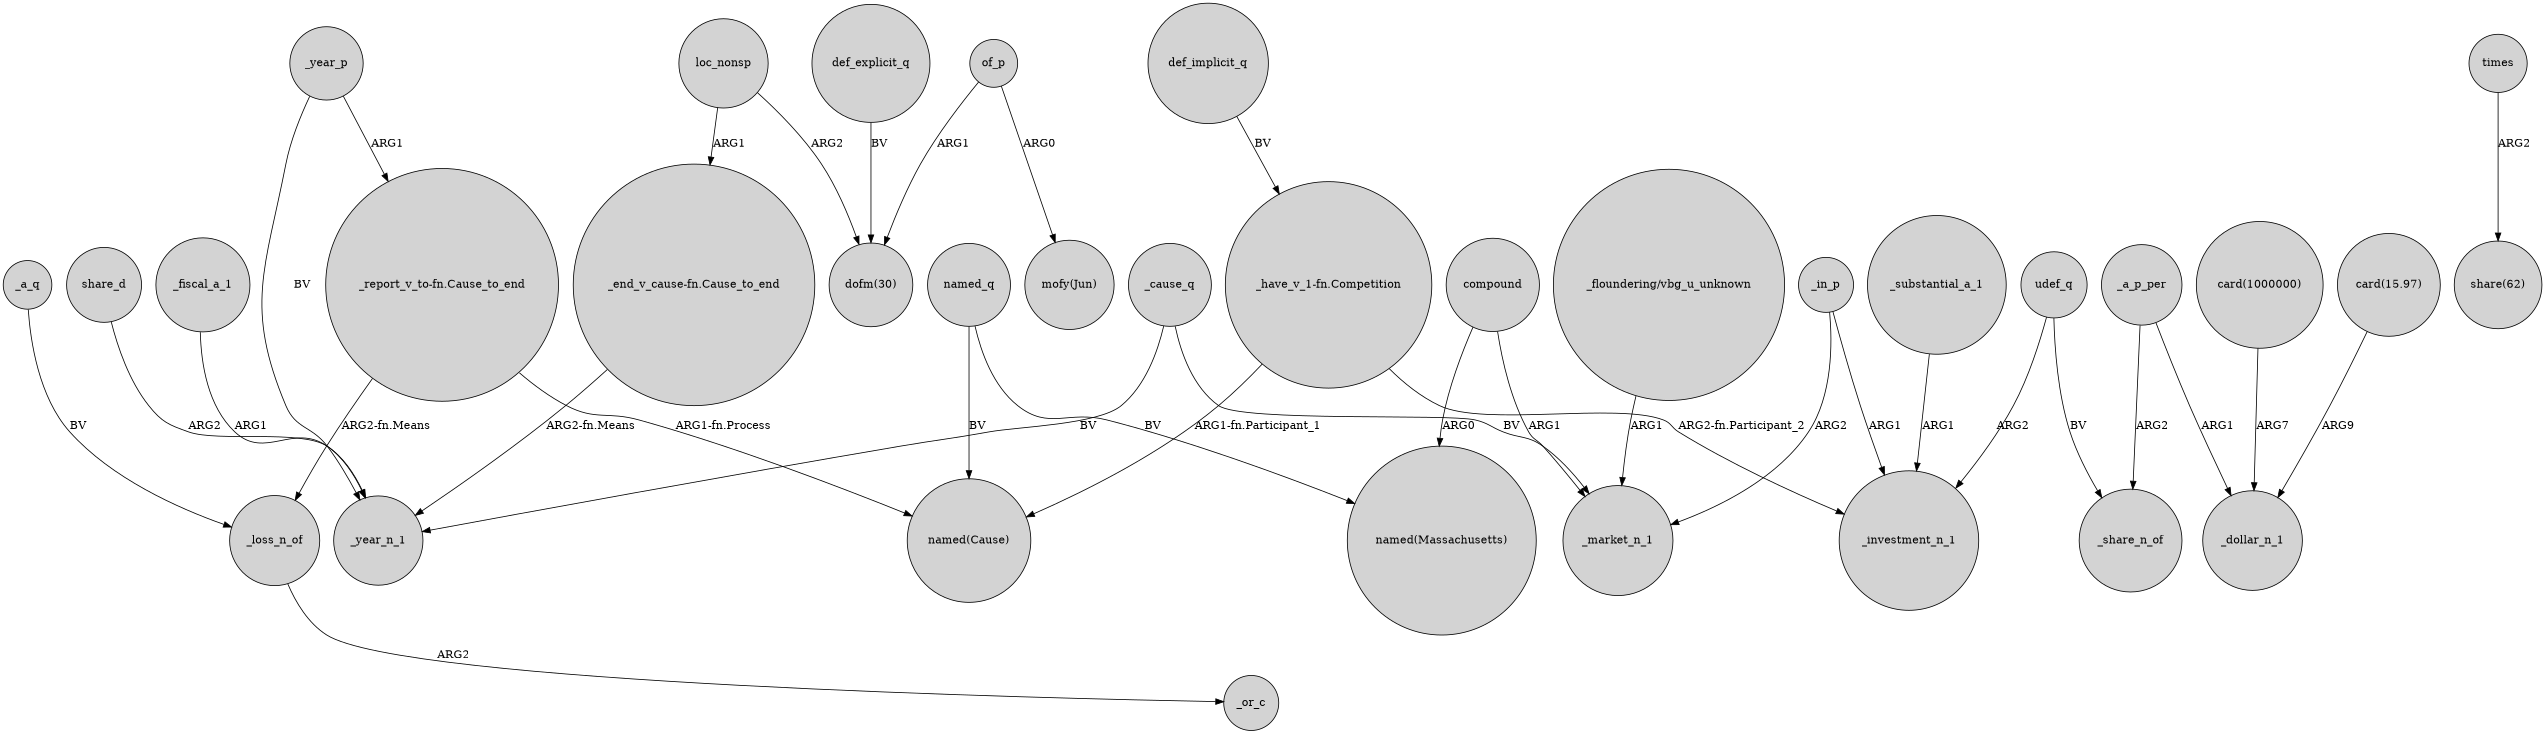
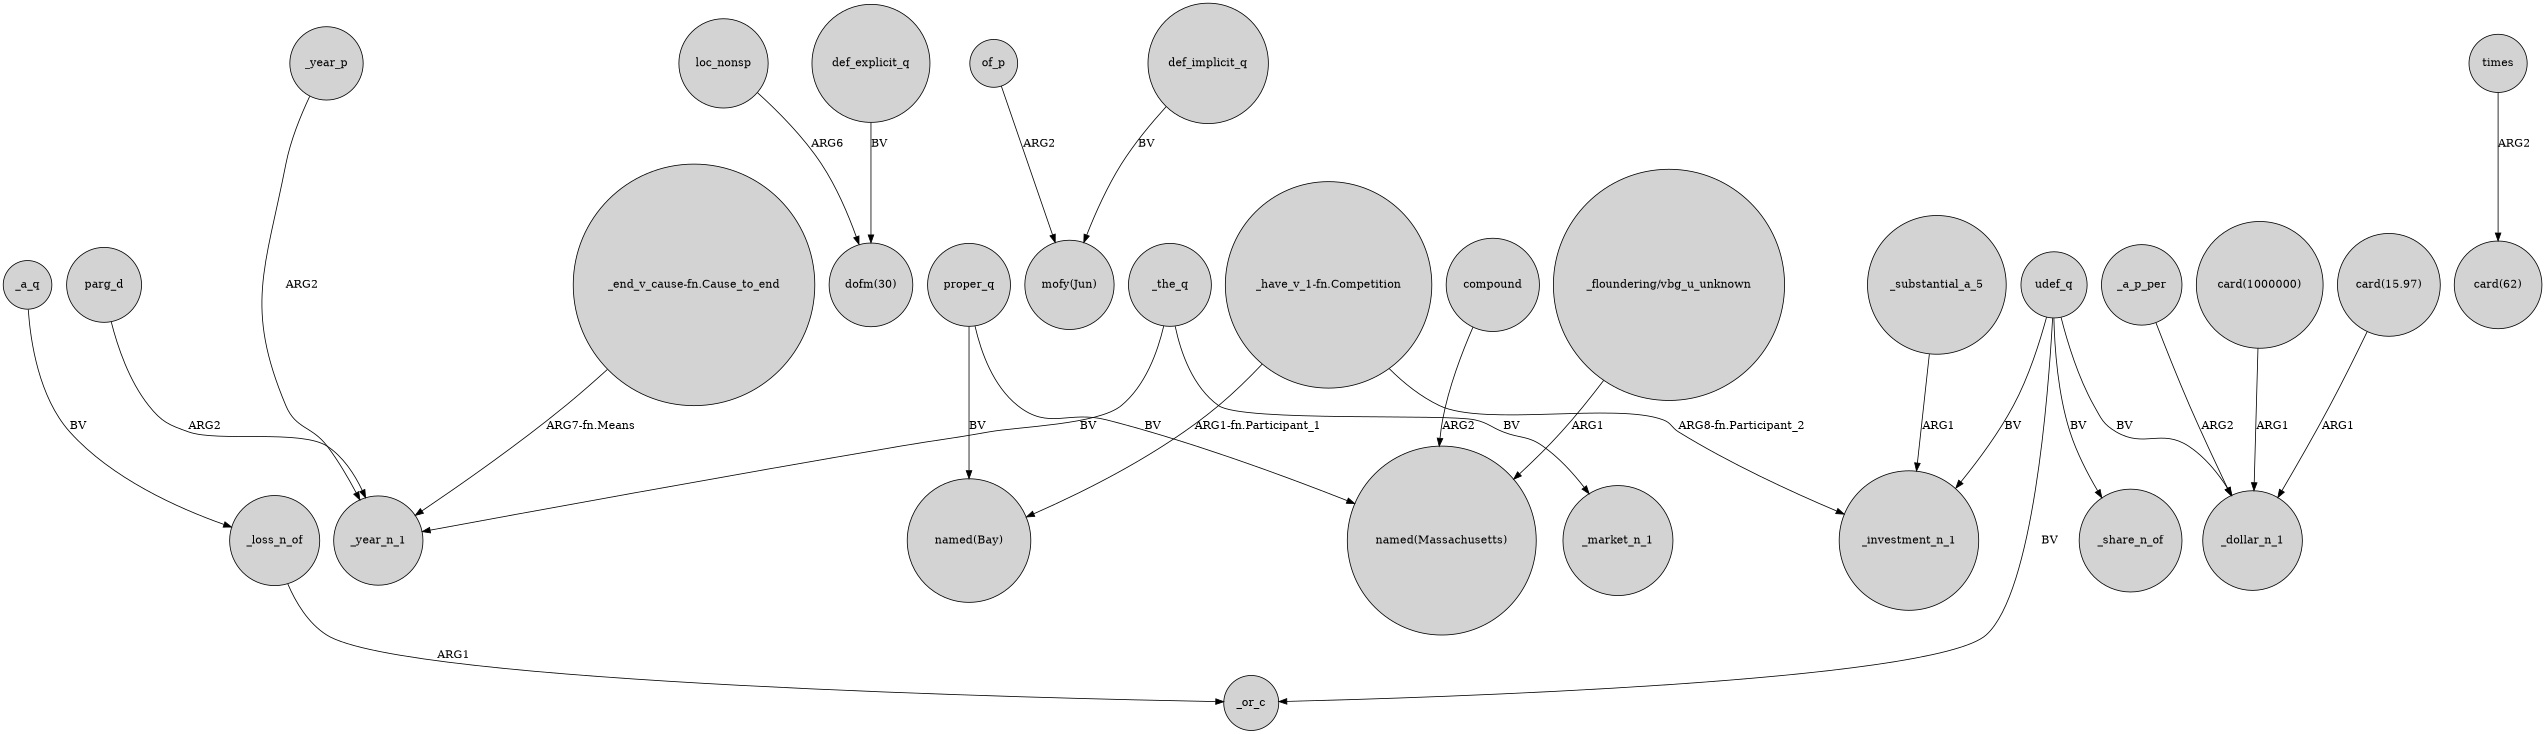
edge "loc_nonsp" -> "_end_v_cause-fn.Cause_to_end": removed, label "ARG1"
edge "loc_nonsp" -> "dofm(30)": label "ARG2" -> "ARG6"
edge "of_p" -> "mofy(Jun)": label "ARG0" -> "ARG2"
edge "def_implicit_q" -> "_have_v_1-fn.Competition": now "def_implicit_q" -> "mofy(Jun)"
edge "of_p" -> "dofm(30)": removed, label "ARG1"
node "share_d": label "share_d" -> "parg_d"
node "_fiscal_a_1": removed
edge "_year_p" -> "_year_n_1": label "BV" -> "ARG2"
node "_report_v_to-fn.Cause_to_end": removed
node "named_q": label "named_q" -> "proper_q"
node "_cause_q": label "_cause_q" -> "_the_q"
node "_in_p": removed
node "_substantial_a_1": label "_substantial_a_1" -> "_substantial_a_5"
node "share(62)": label "share(62)" -> "card(62)"
edge "_a_p_per" -> "_share_n_of": removed, label "ARG2"
edge "compound" -> "_market_n_1": removed, label "ARG1"
edge "_end_v_cause-fn.Cause_to_end" -> "_year_n_1": label "ARG2-fn.Means" -> "ARG7-fn.Means"
edge "compound" -> "named(Massachusetts)": label "ARG0" -> "ARG2"
edge "_have_v_1-fn.Competition" -> "_investment_n_1": label "ARG2-fn.Participant_2" -> "ARG8-fn.Participant_2"
edge "udef_q" -> "_investment_n_1": label "ARG2" -> "BV"
edge "_a_p_per" -> "_dollar_n_1": label "ARG1" -> "ARG2"
edge "card(1000000)" -> "_dollar_n_1": label "ARG7" -> "ARG1"
edge "card(15.97)" -> "_dollar_n_1": label "ARG9" -> "ARG1"
edge "udef_q" -> "_dollar_n_1": added, label "BV"
edge "_floundering/vbg_u_unknown" -> "_market_n_1": now "_floundering/vbg_u_unknown" -> "named(Massachusetts)"
node "named(Cause)": label "named(Cause)" -> "named(Bay)"
edge "_loss_n_of" -> "_or_c": label "ARG2" -> "ARG1"
edge "udef_q" -> "_or_c": added, label "BV"
